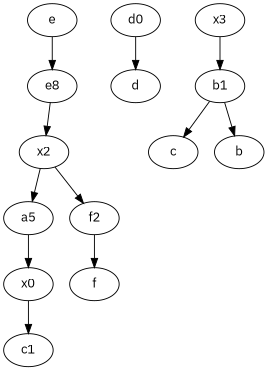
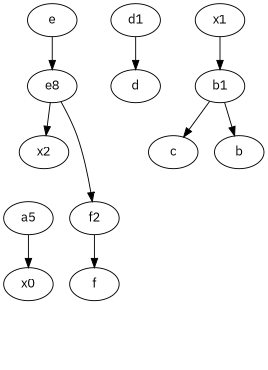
node "d0": label "d0" -> "d1"
node "x3": label "x3" -> "x1"
edge "x2" -> "a5": removed
edge "x2" -> "f2": now "e8" -> "f2"
node "c1": removed
